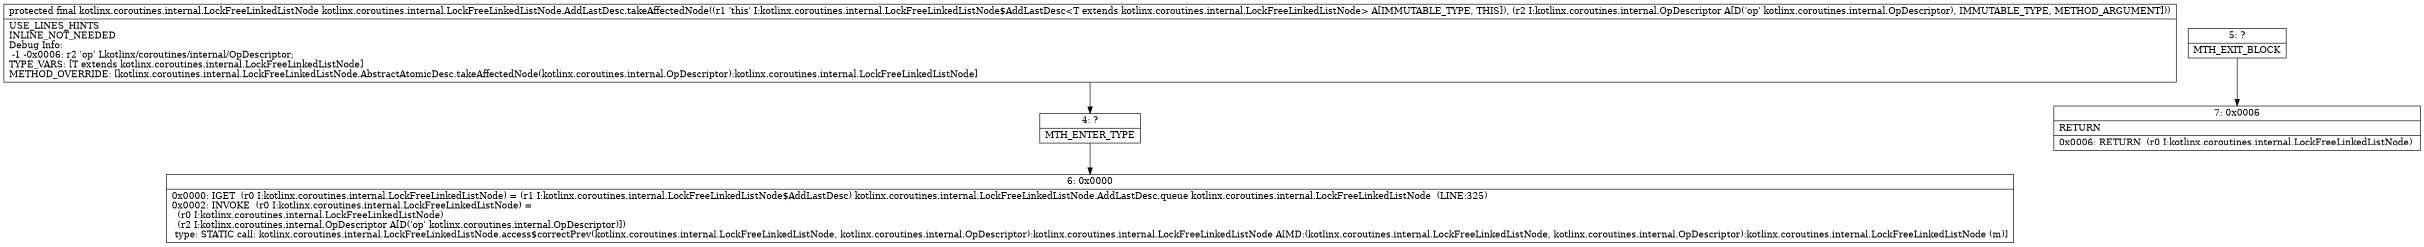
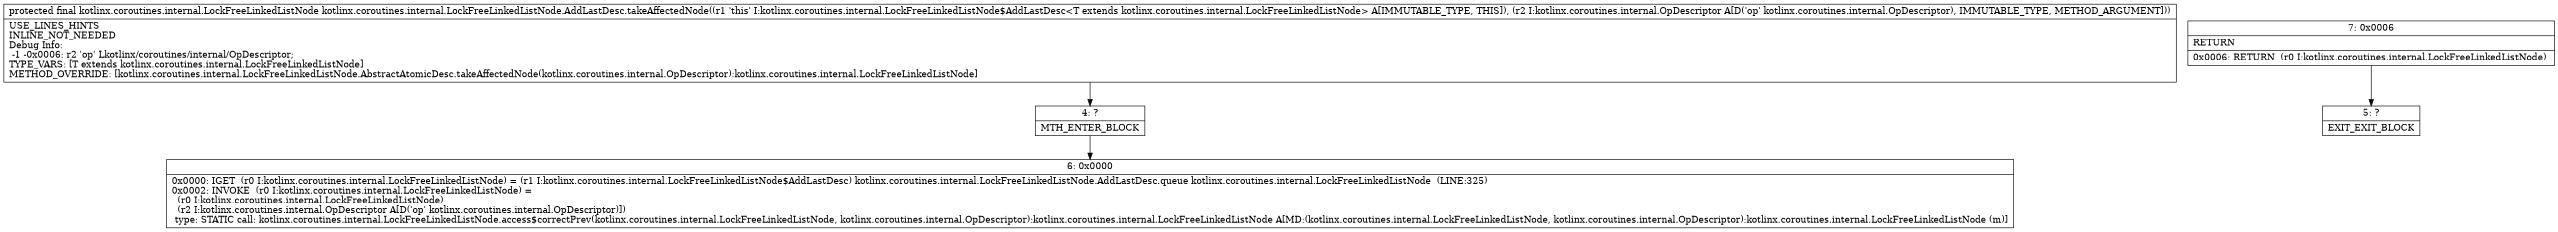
node "5: ?": text "MTH_EXIT_BLOCK" -> "EXIT_EXIT_BLOCK"
edge "5: ?" -> "7: 0x0006": reversed
node "4: ?": text "MTH_ENTER_TYPE" -> "MTH_ENTER_BLOCK"
